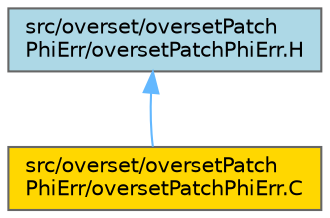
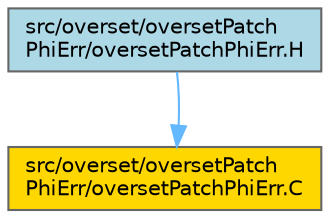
edge "src/overset/oversetPatch PhiErr/oversetPatchPhiErr.C" -> "src/overset/oversetPatch PhiErr/oversetPatchPhiErr.H": reversed
